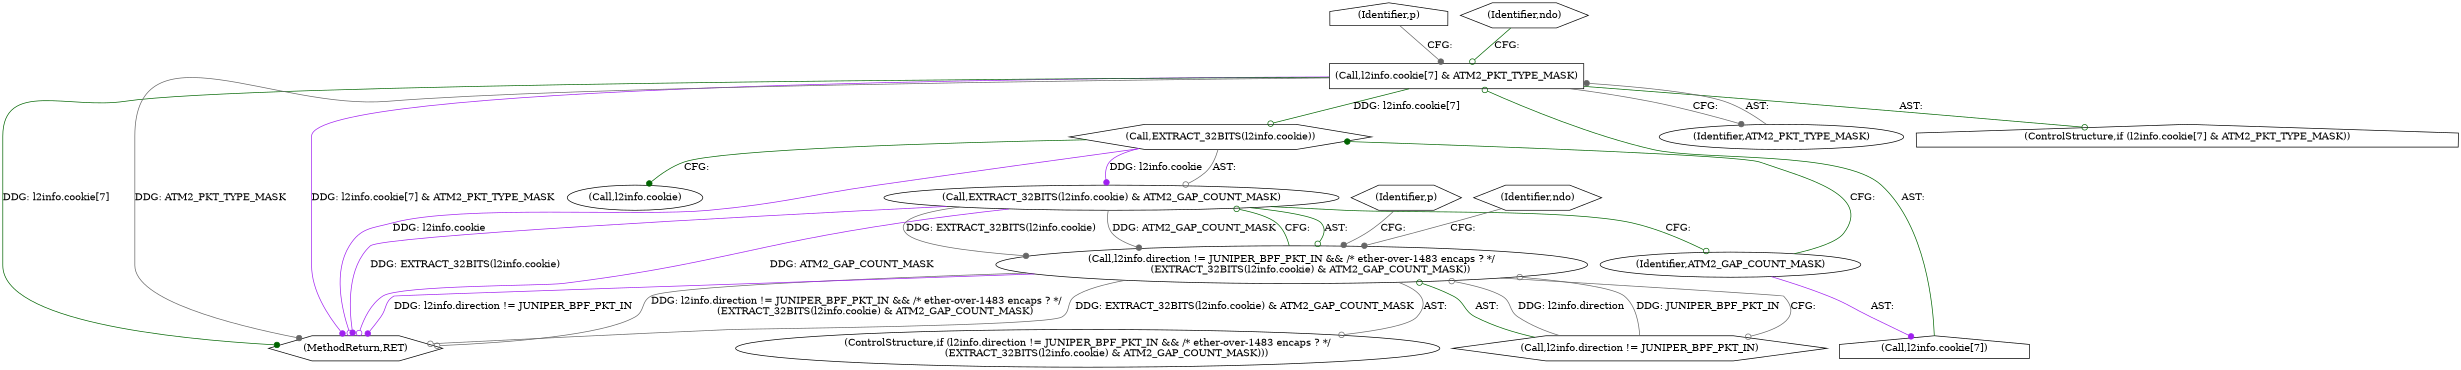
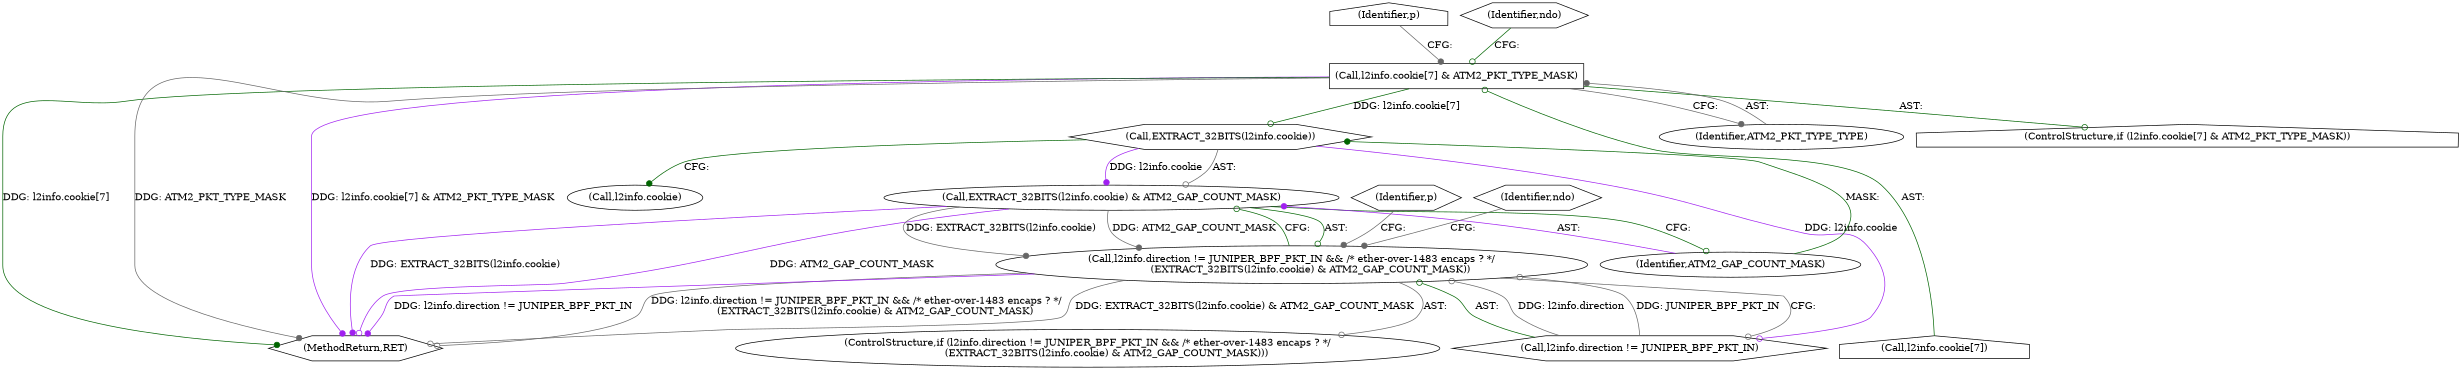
node "(Identifier,ATM2_PKT_TYPE_MASK)": label "(Identifier,ATM2_PKT_TYPE_MASK)" -> "(Identifier,ATM2_PKT_TYPE_TYPE)"
edge "(Identifier,ATM2_GAP_COUNT_MASK)" -> "(Call,EXTRACT_32BITS(l2info.cookie))": label "CFG: " -> "MASK: "
edge "(Call,EXTRACT_32BITS(l2info.cookie))" -> "(MethodReturn,RET)": now "(Call,EXTRACT_32BITS(l2info.cookie))" -> "(Call,l2info.direction != JUNIPER_BPF_PKT_IN)"
edge "(Identifier,ATM2_GAP_COUNT_MASK)" -> "(Call,l2info.cookie[7])": now "(Identifier,ATM2_GAP_COUNT_MASK)" -> "(Call,EXTRACT_32BITS(l2info.cookie) & ATM2_GAP_COUNT_MASK)"
